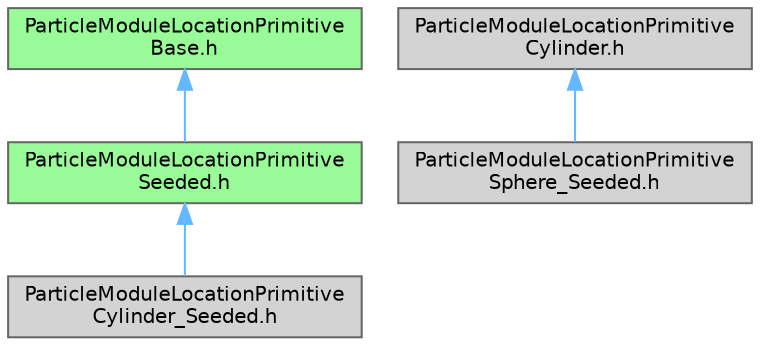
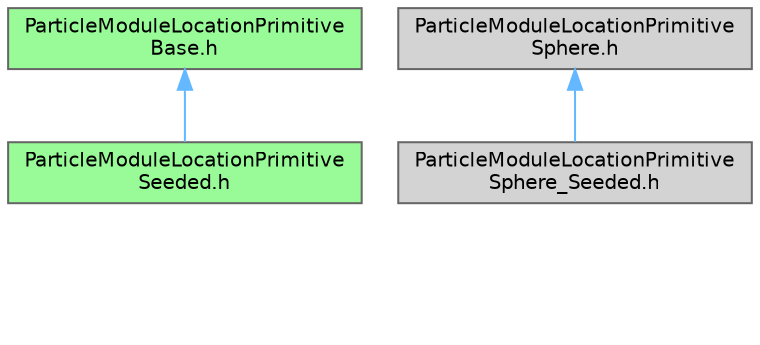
node "ParticleModuleLocationPrimitive Cylinder.h": label "ParticleModuleLocationPrimitive Cylinder.h" -> "ParticleModuleLocationPrimitive Sphere.h"
node "ParticleModuleLocationPrimitive Cylinder_Seeded.h": removed
